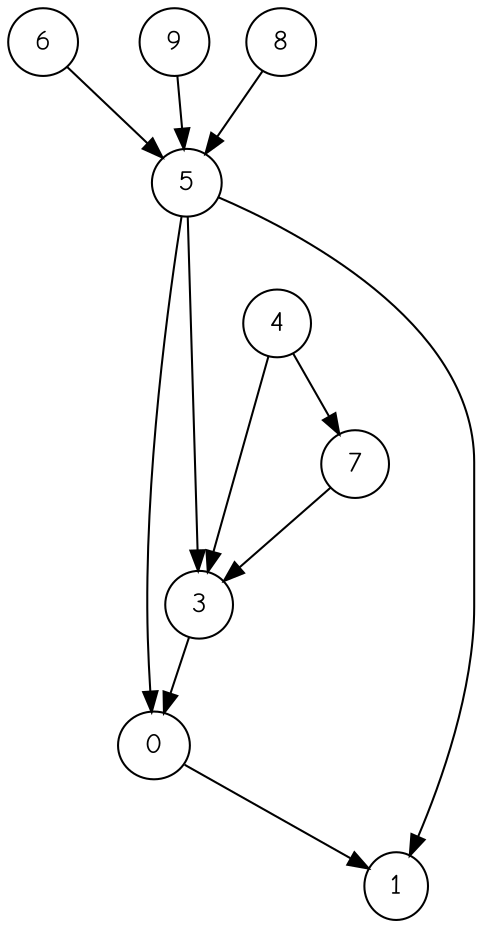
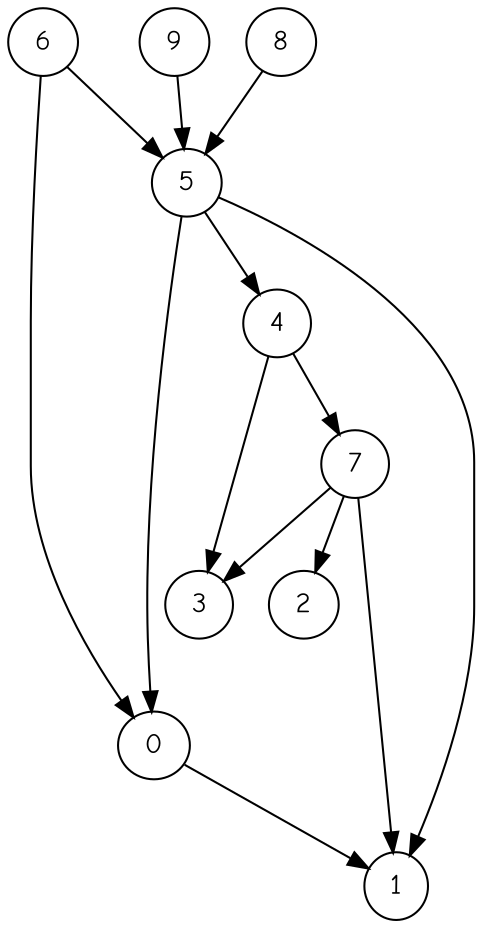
edge "5" -> "3": now "5" -> "4"
node "2": added
edge "3" -> "0": now "6" -> "0"
edge "7" -> "1": added
